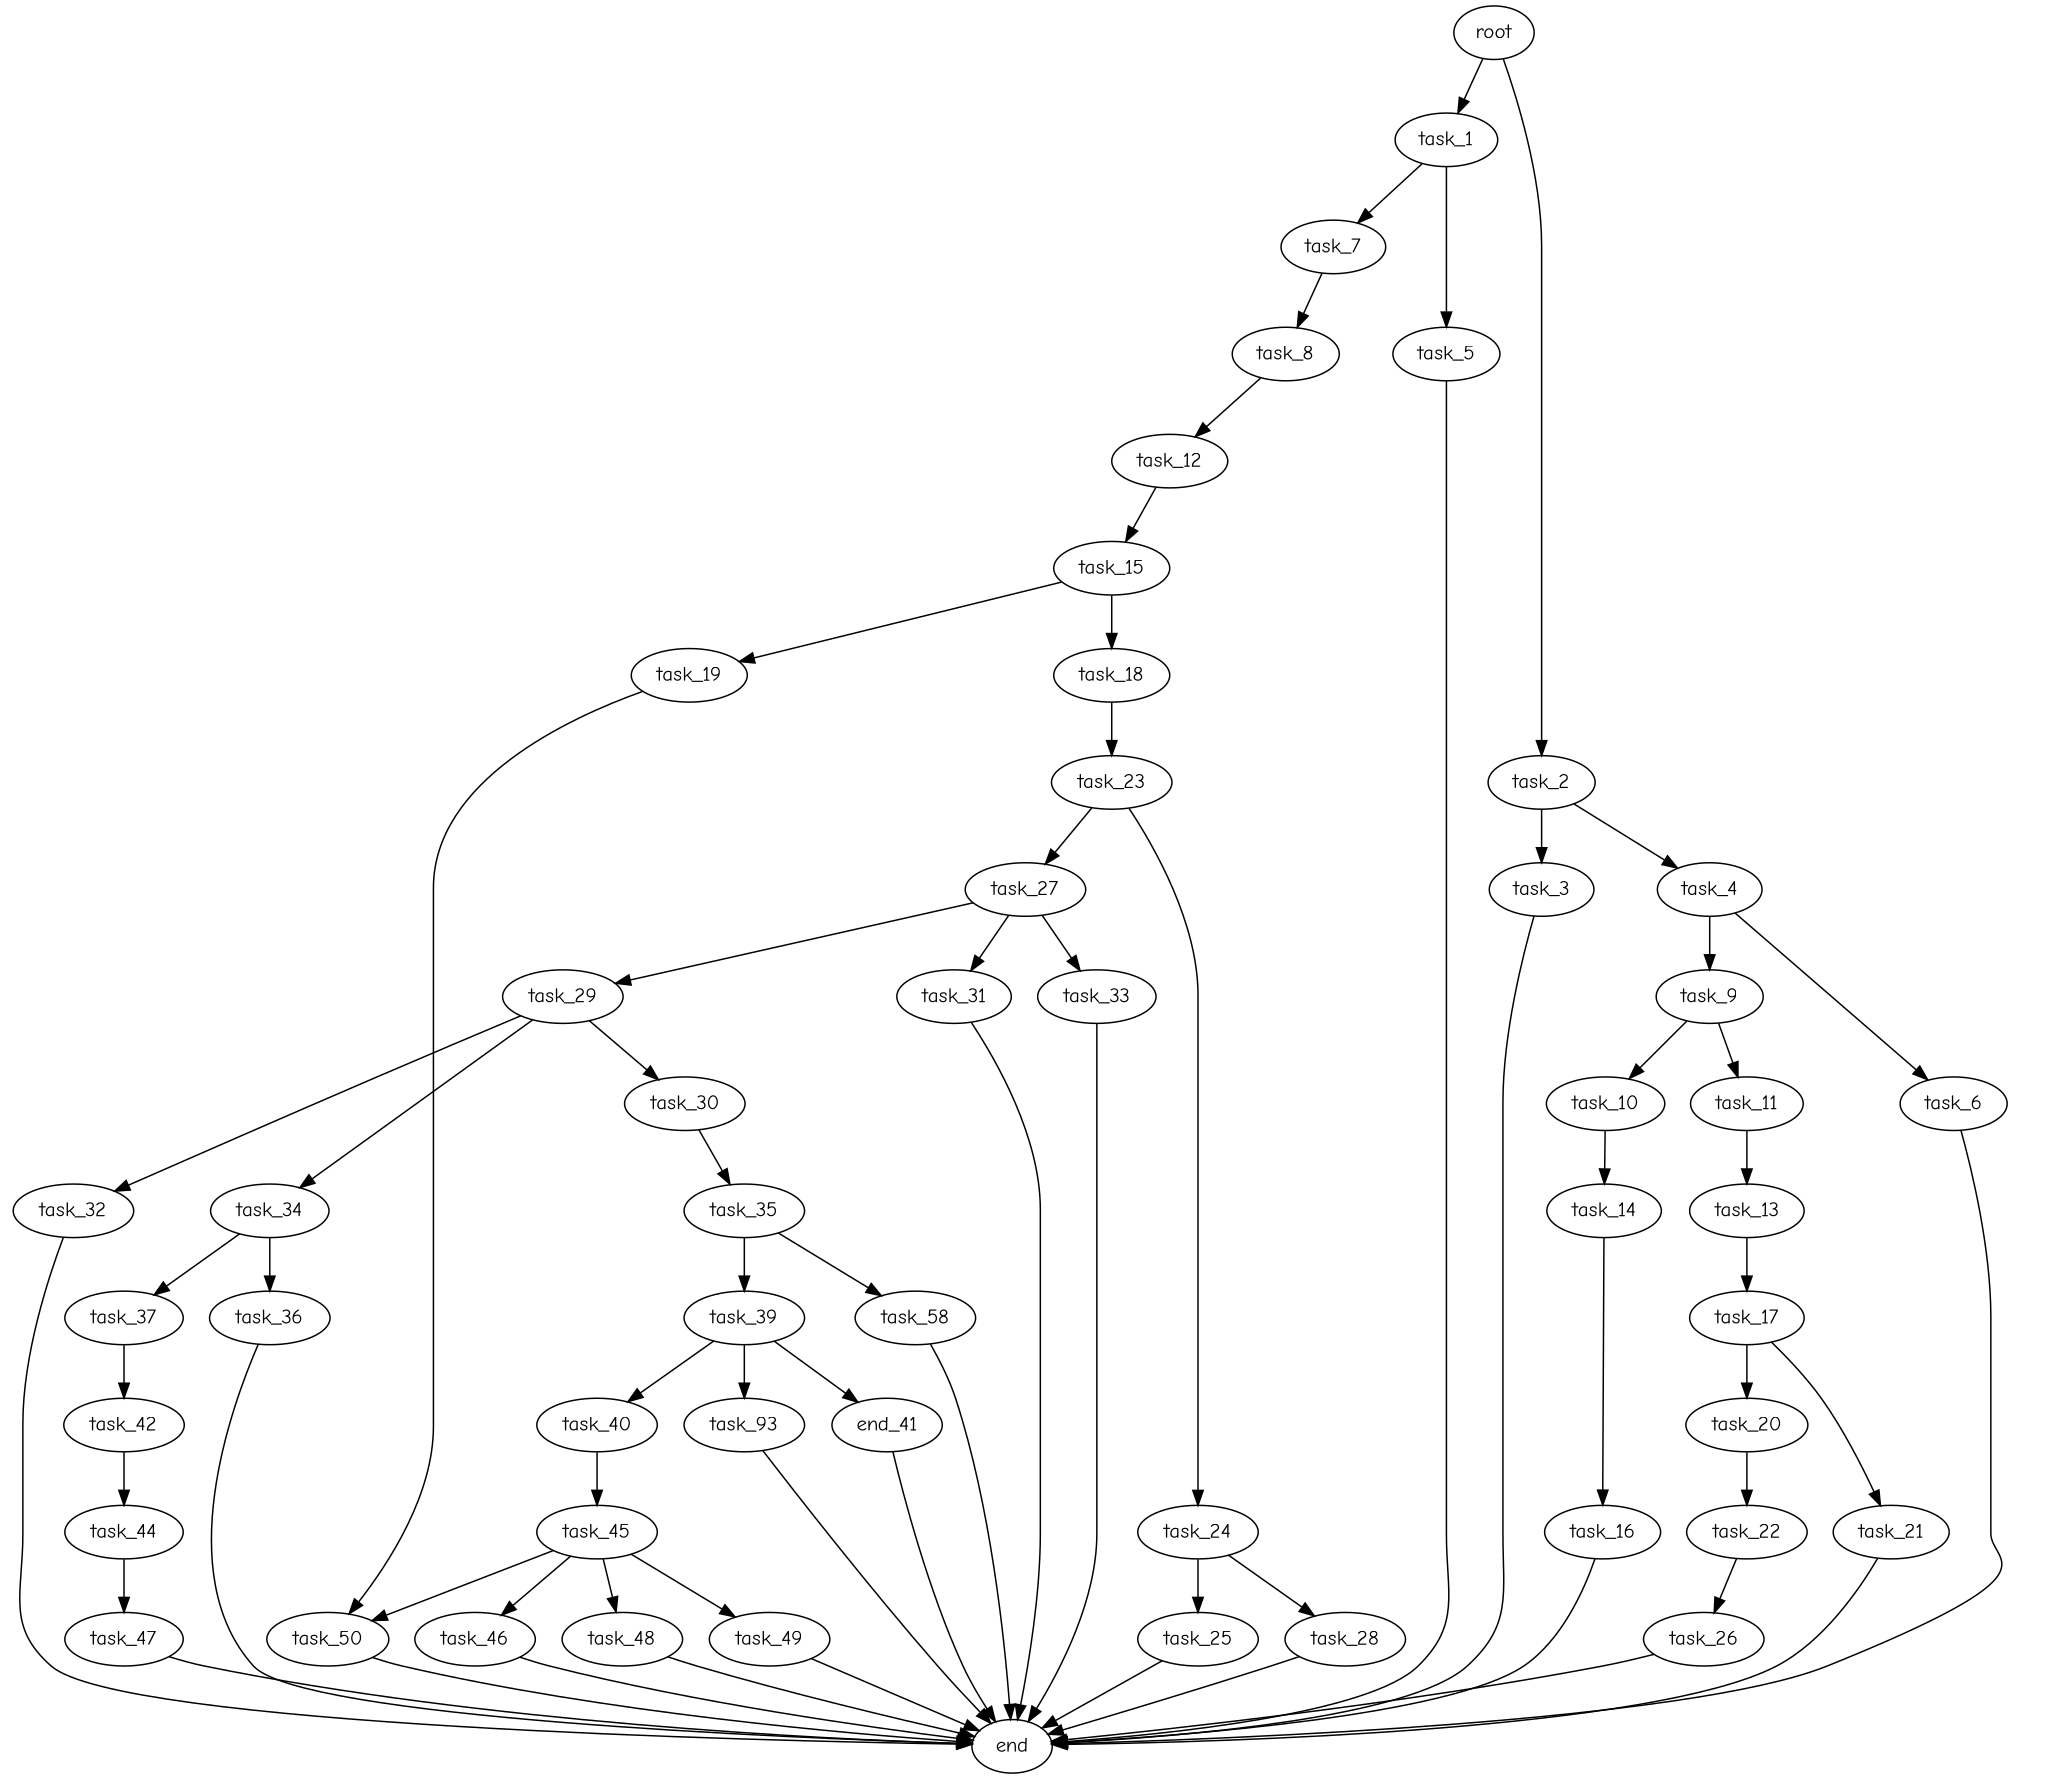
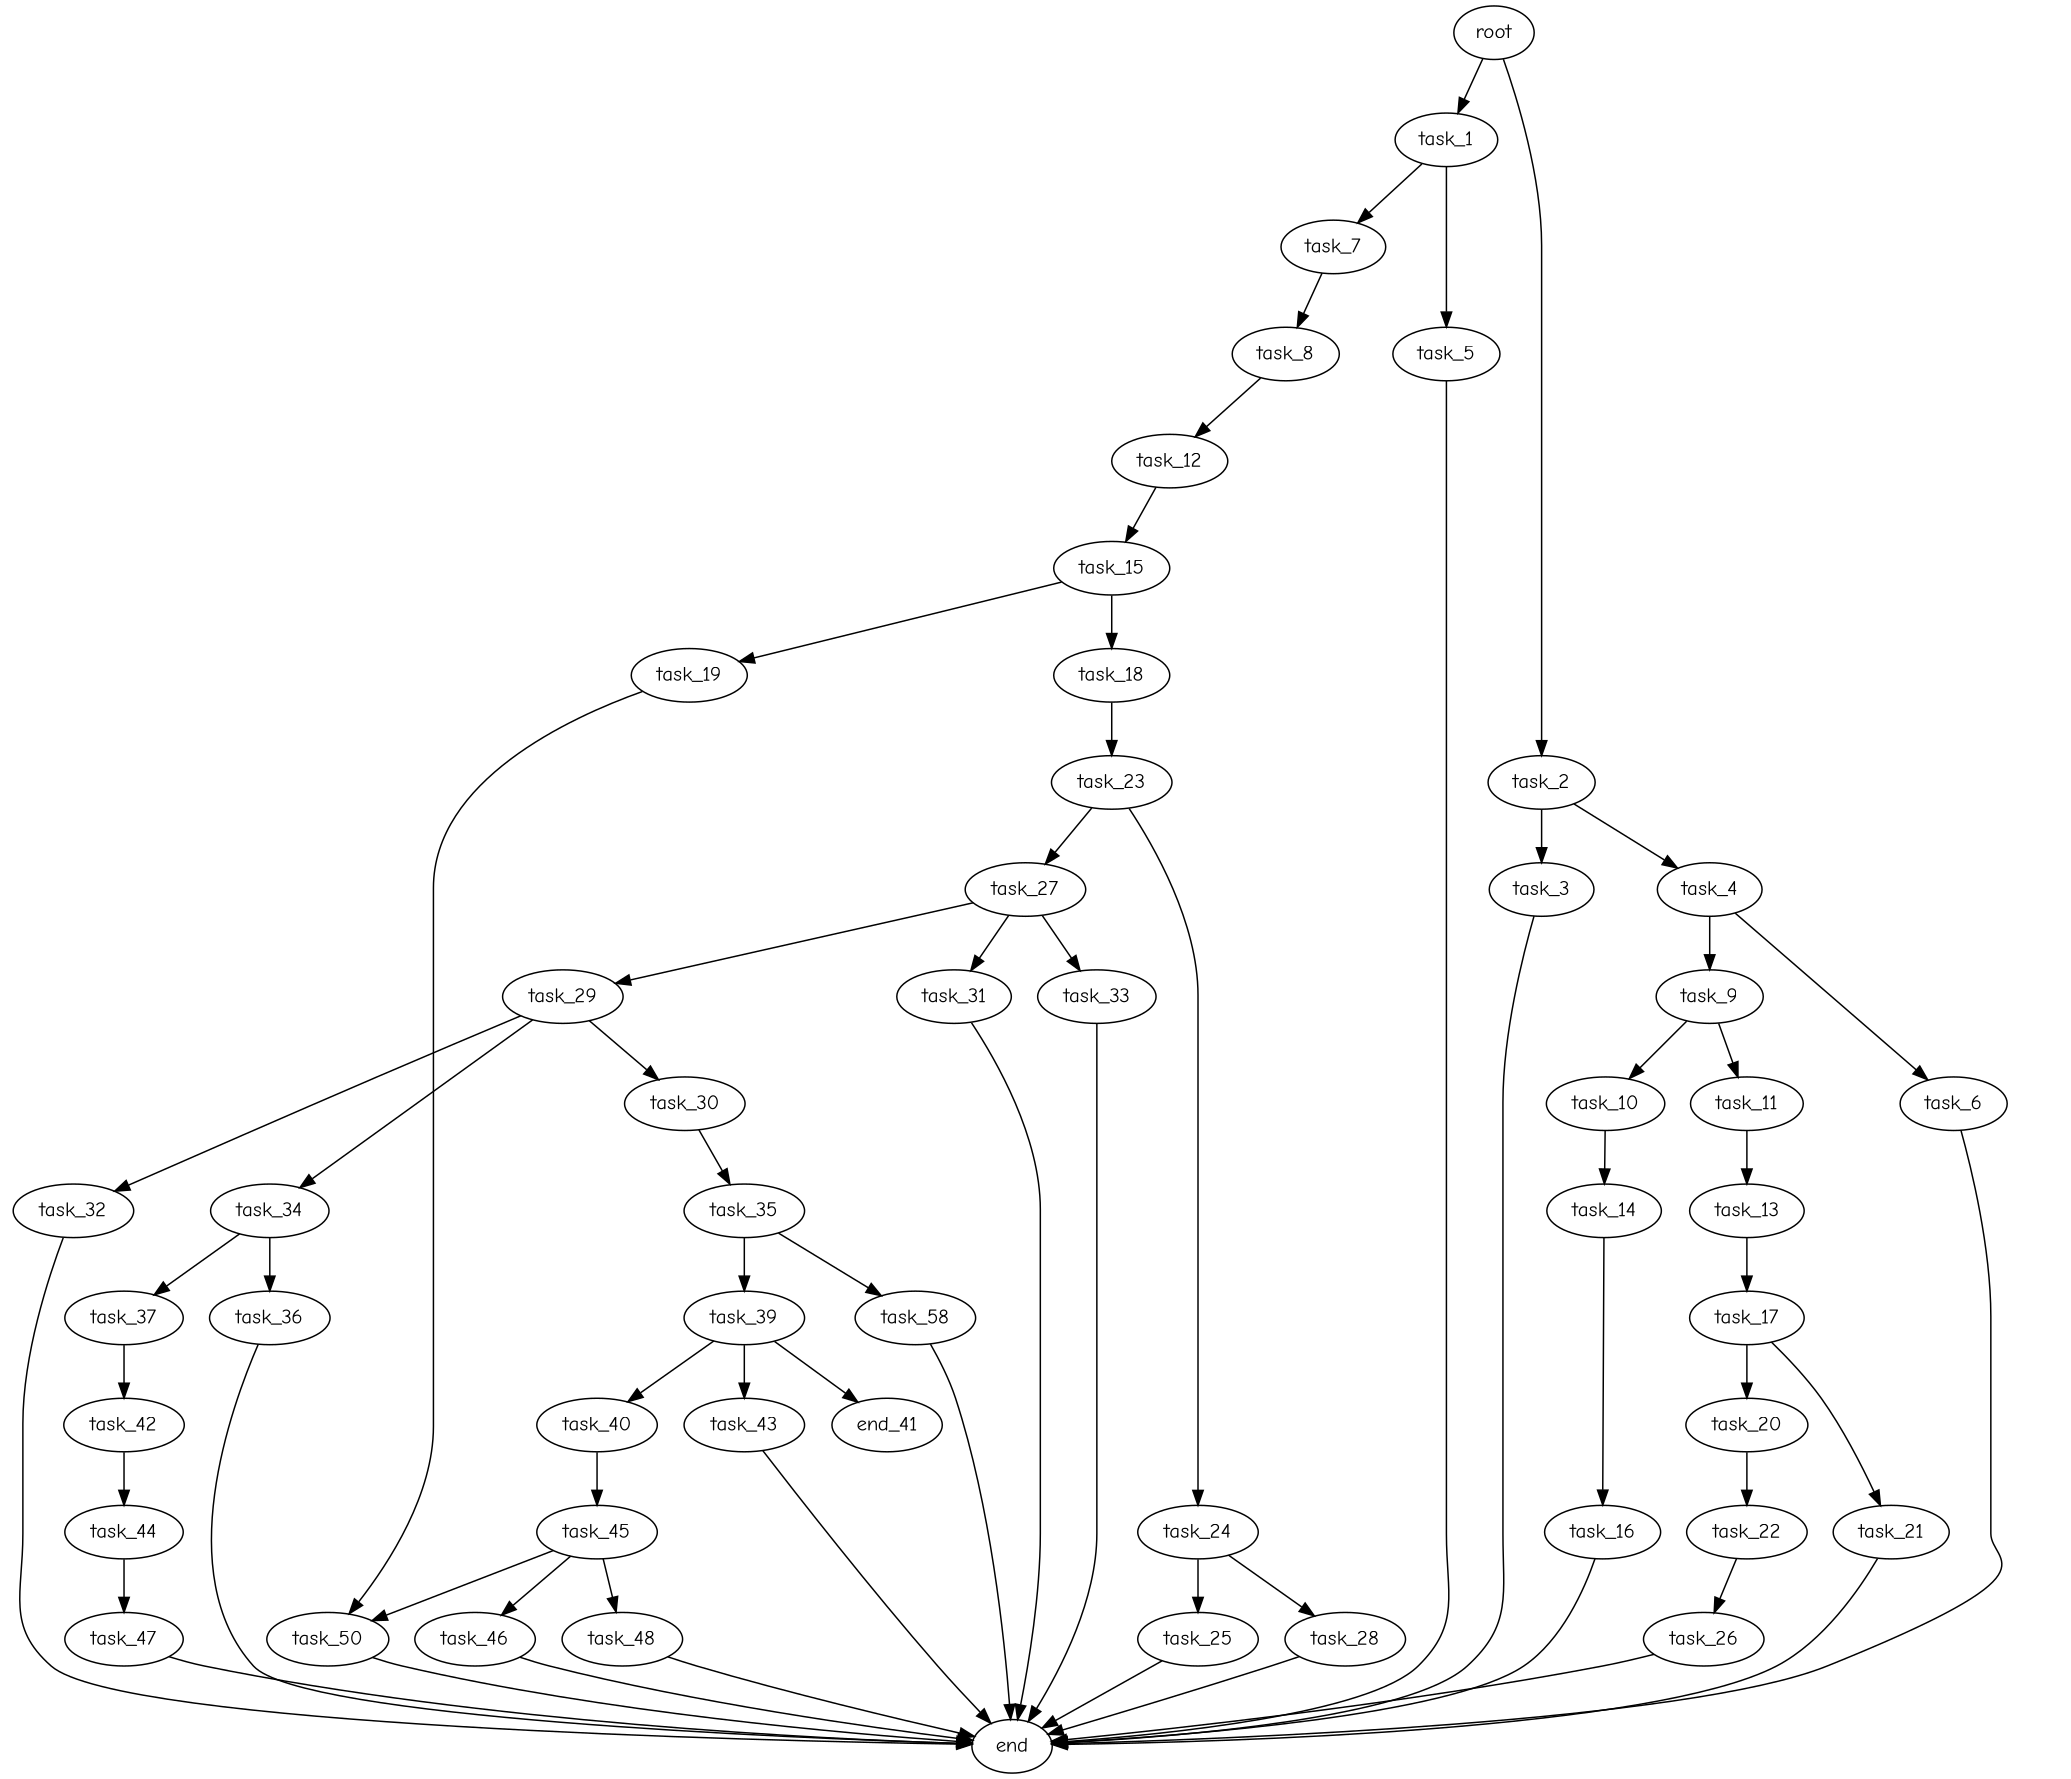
node "task_93": label "task_93" -> "task_43"
edge "end_41" -> "end": removed
node "task_49": removed
